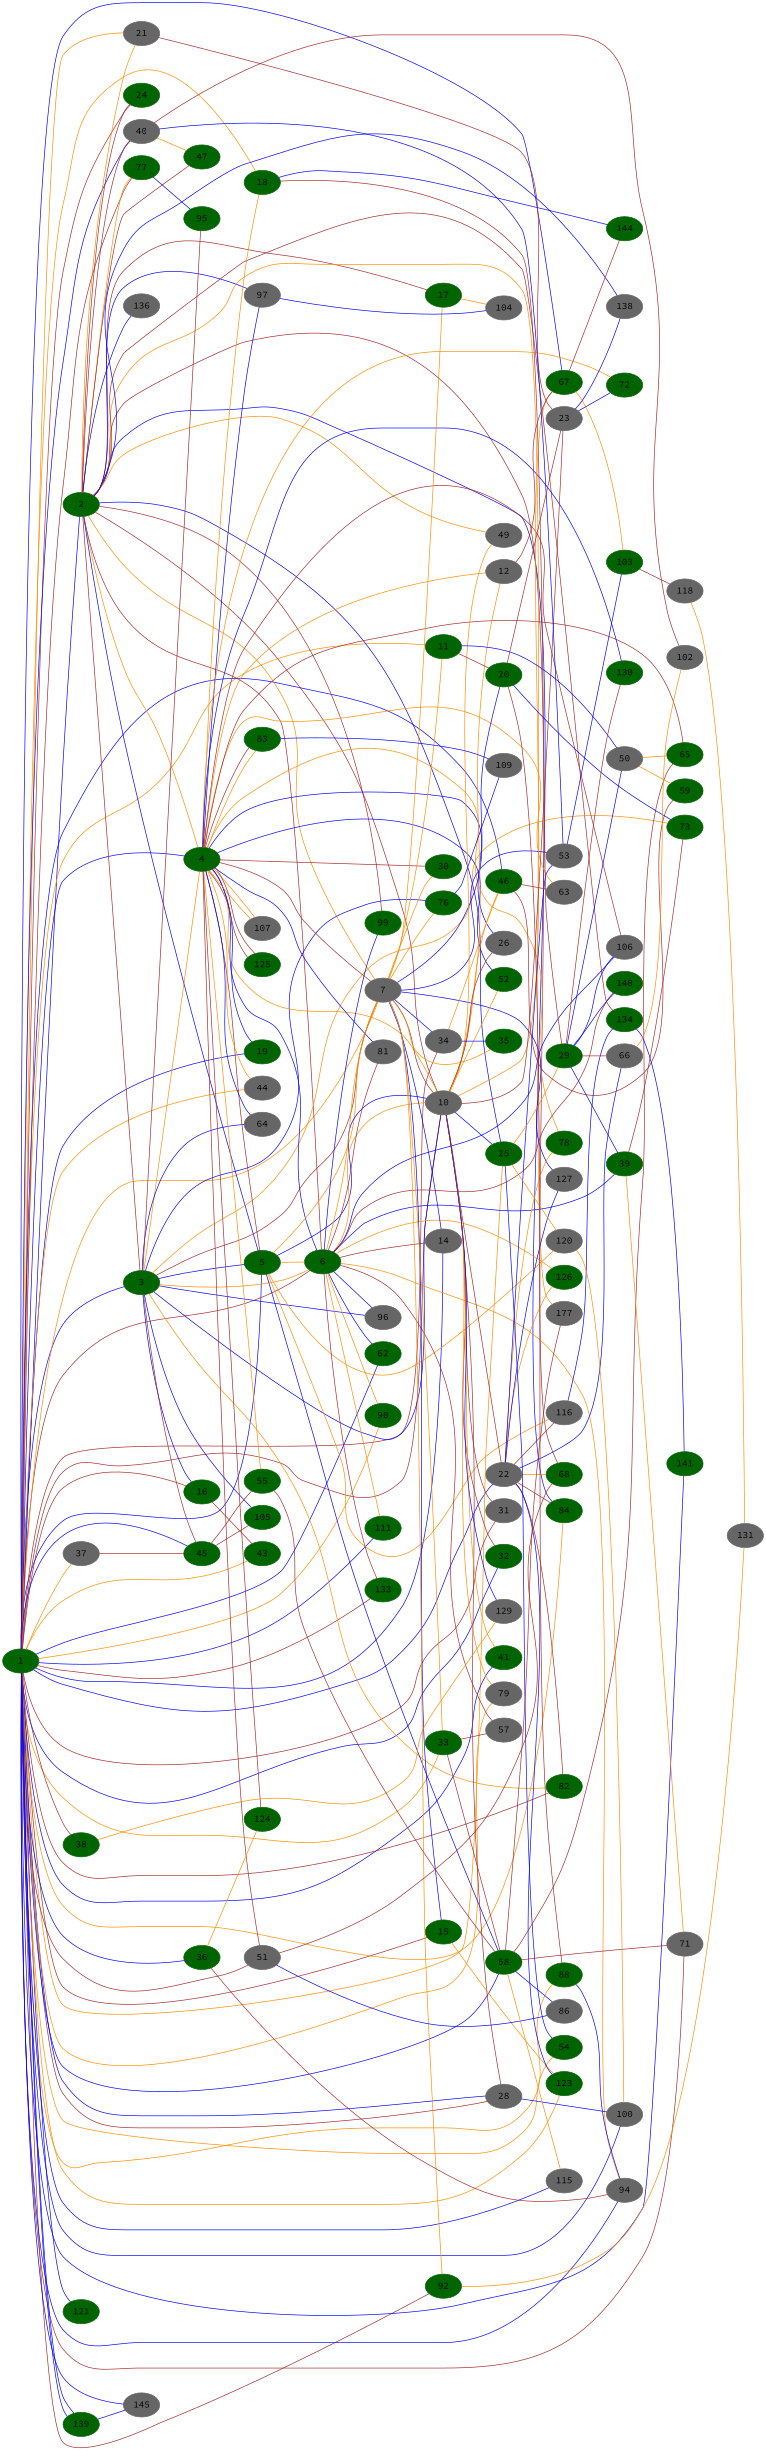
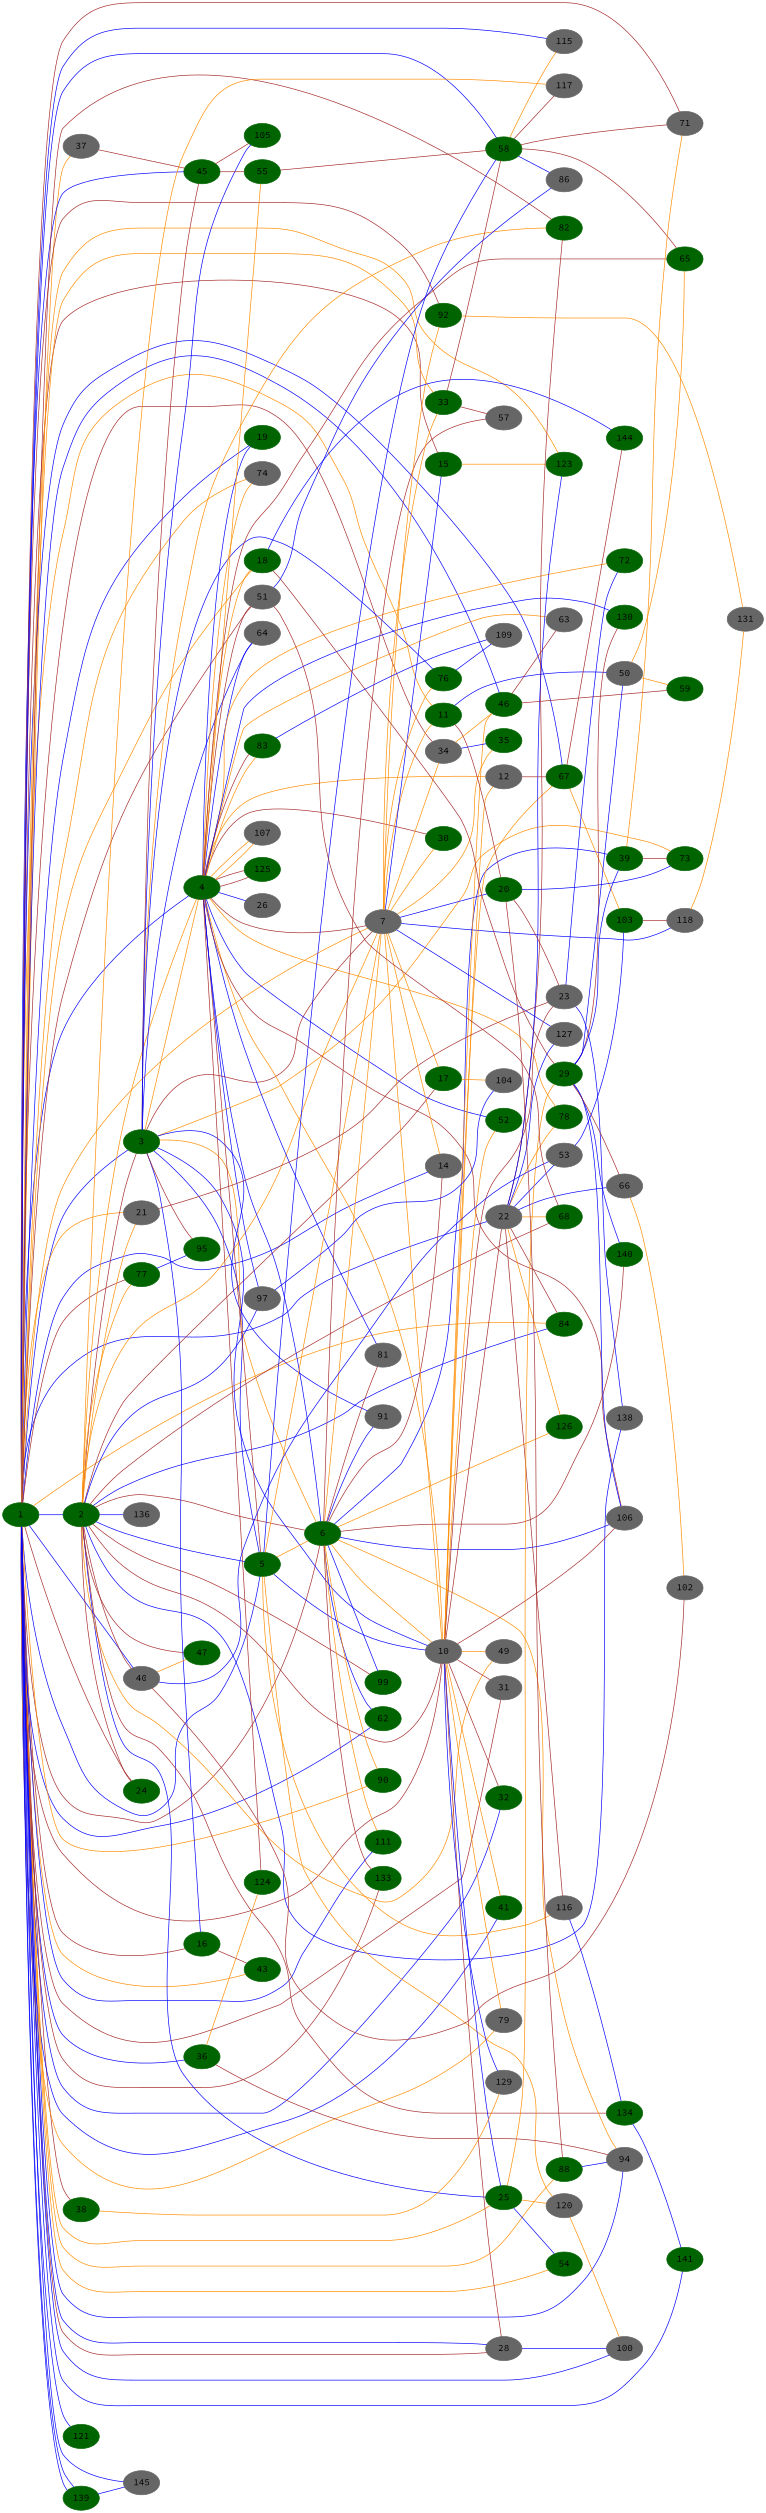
edge "53" -- "7": now "118" -- "7"
edge "7" -- "34": color blue -> darkorange
edge "26" -- "10": now "106" -- "10"
edge "7" -- "10": color brown -> darkorange
node "44": label "44" -> "74"
edge "7" -- "14": color blue -> darkorange
node "177": label "177" -> "117"
node "96": label "96" -> "91"
